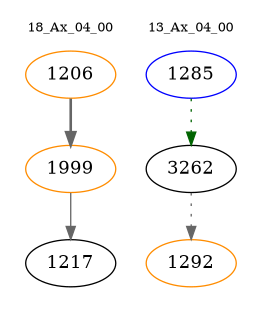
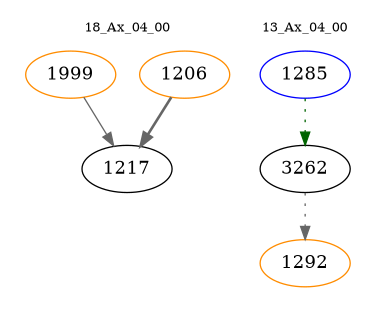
edge "1206" -> "1999": now "1206" -> "1217"
